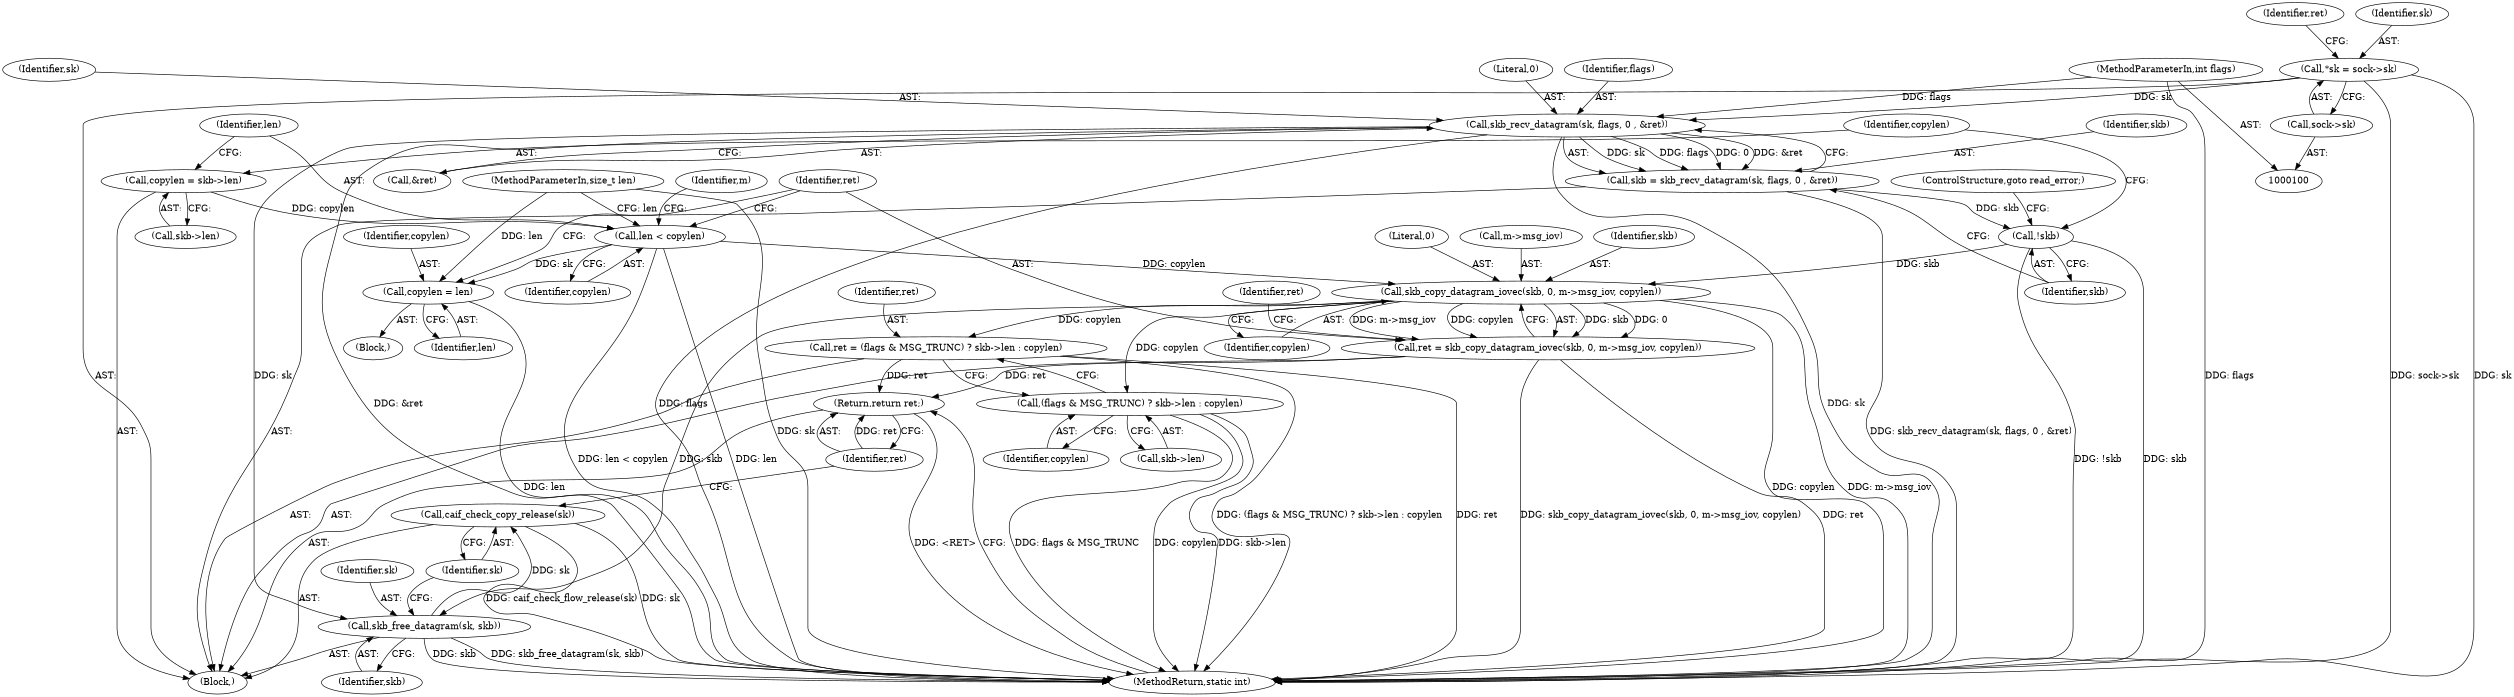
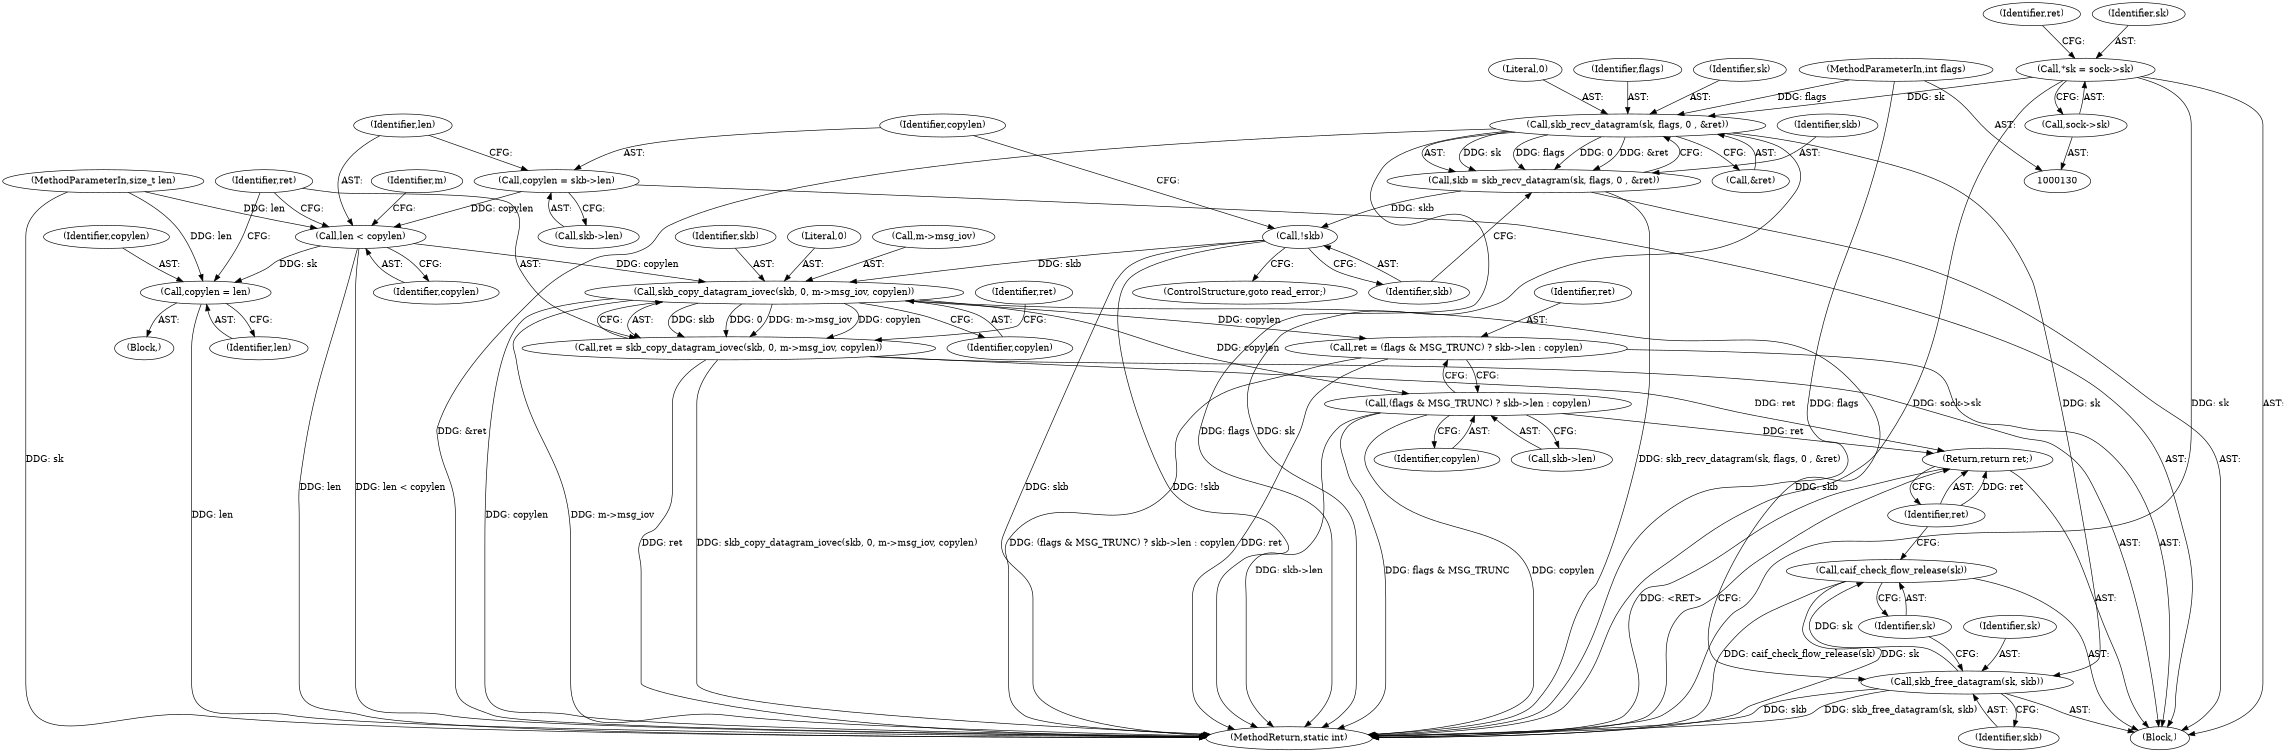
node "1000100": label "1000100" -> "1000130"
edge "(ControlStructure,goto read_error;)" -> "(Call,!skb)": reversed
edge "(MethodParameterIn,size_t len)" -> "(Call,len < copylen)": label "CFG: len" -> "DDG: len"
edge "(Call,ret = (flags & MSG_TRUNC) ? skb->len : copylen)" -> "(Return,return ret;)": now "(Call,(flags & MSG_TRUNC) ? skb->len : copylen)" -> "(Return,return ret;)"
node "(Call,caif_check_copy_release(sk))": label "(Call,caif_check_copy_release(sk))" -> "(Call,caif_check_flow_release(sk))"
